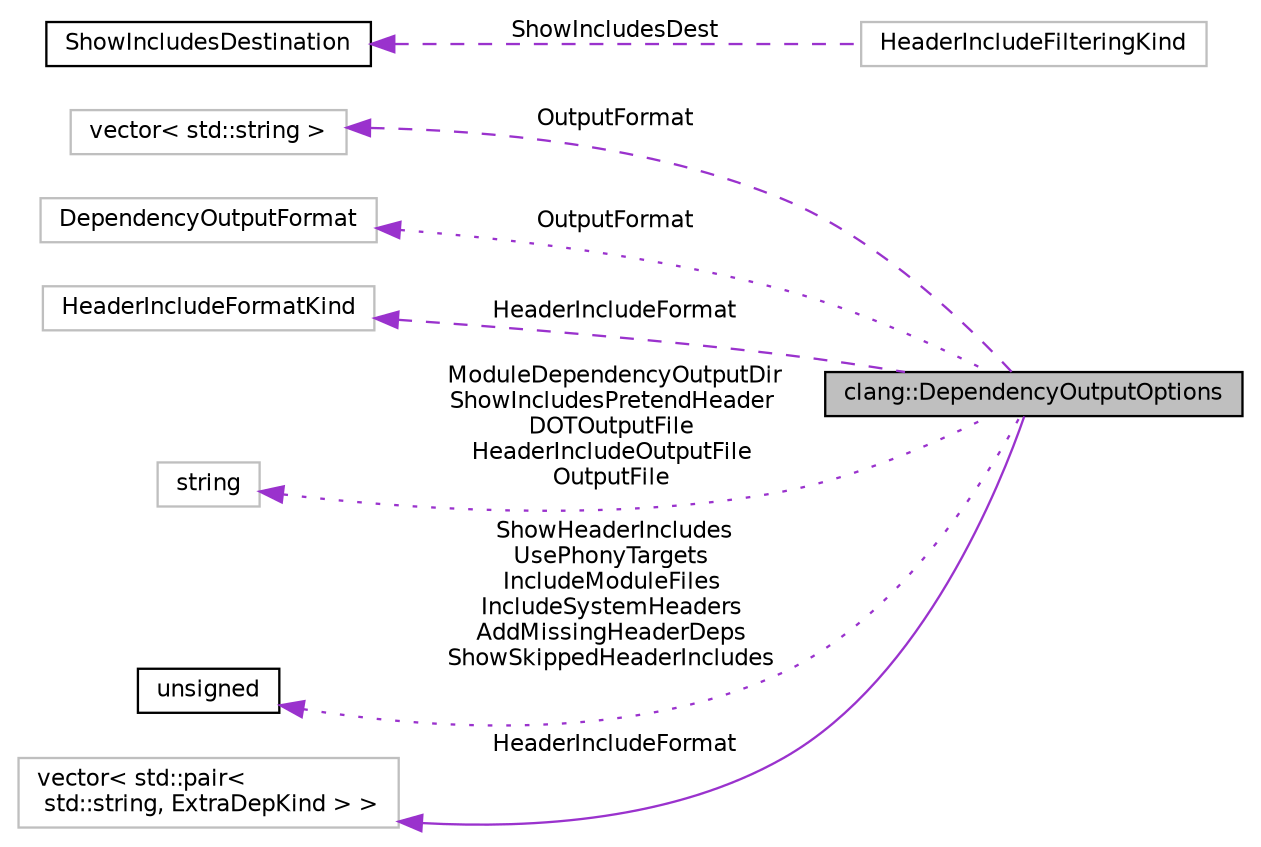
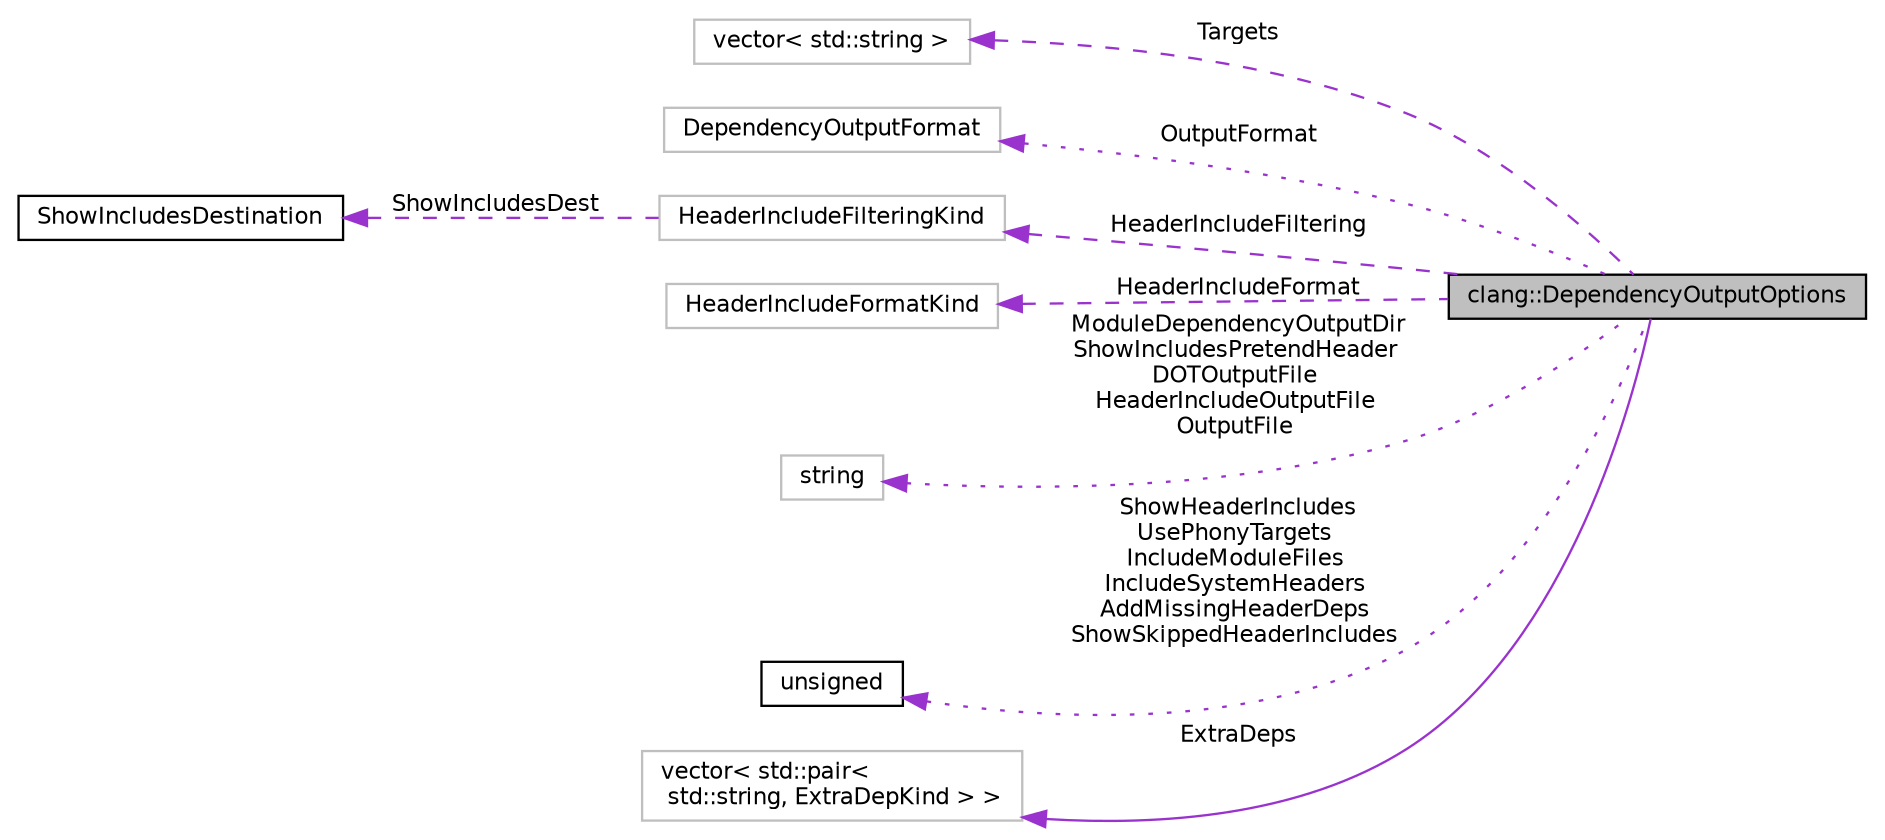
edge "clang::DependencyOutputOptions" -> "vector< std::string >": label " OutputFormat" -> " Targets"
edge "clang::DependencyOutputOptions" -> "HeaderIncludeFilteringKind": added, label "HeaderIncludeFiltering"
edge "clang::DependencyOutputOptions" -> "vector< std::pair< std::string, ExtraDepKind > >": label " HeaderIncludeFormat" -> " ExtraDeps"
